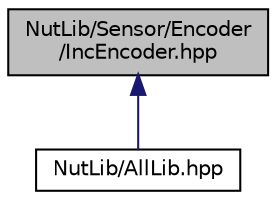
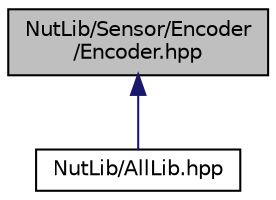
node "NutLib/Sensor/Encoder /IncEncoder.hpp": label "NutLib/Sensor/Encoder /IncEncoder.hpp" -> "NutLib/Sensor/Encoder /Encoder.hpp"
